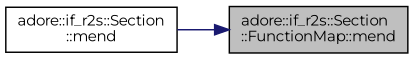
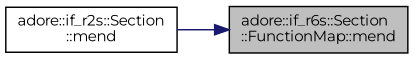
node "adore::if_r2s::Section ::FunctionMap::mend": label "adore::if_r2s::Section ::FunctionMap::mend" -> "adore::if_r6s::Section ::FunctionMap::mend"
